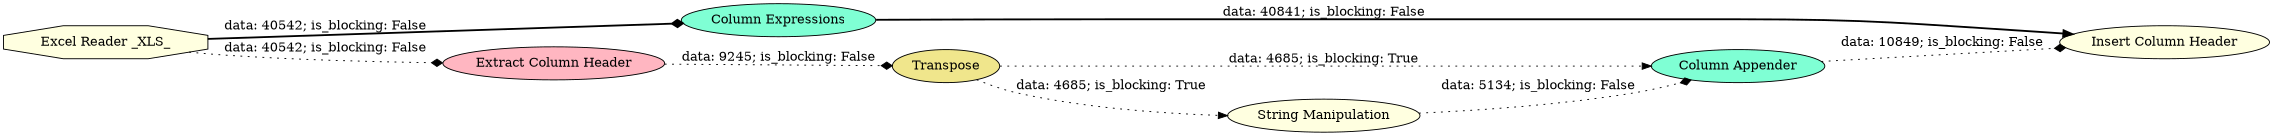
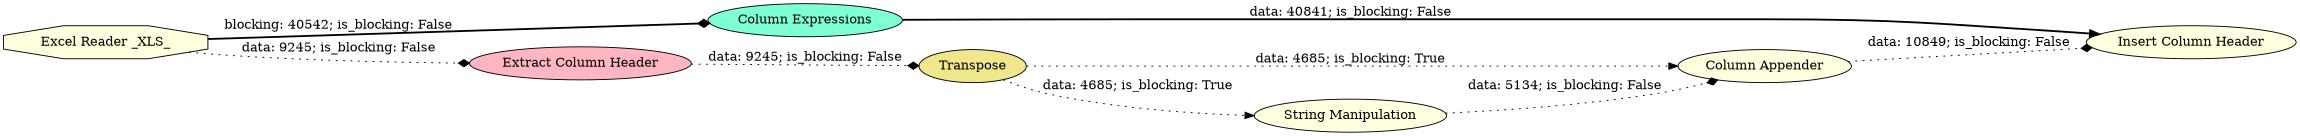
edge "Excel Reader _XLS_" -> "Column Expressions": label "data: 40542; is_blocking: False" -> "blocking: 40542; is_blocking: False"
edge "Excel Reader _XLS_" -> "Extract Column Header": label "data: 40542; is_blocking: False" -> "data: 9245; is_blocking: False"
node "Column Appender": fillcolor aquamarine -> lightyellow
